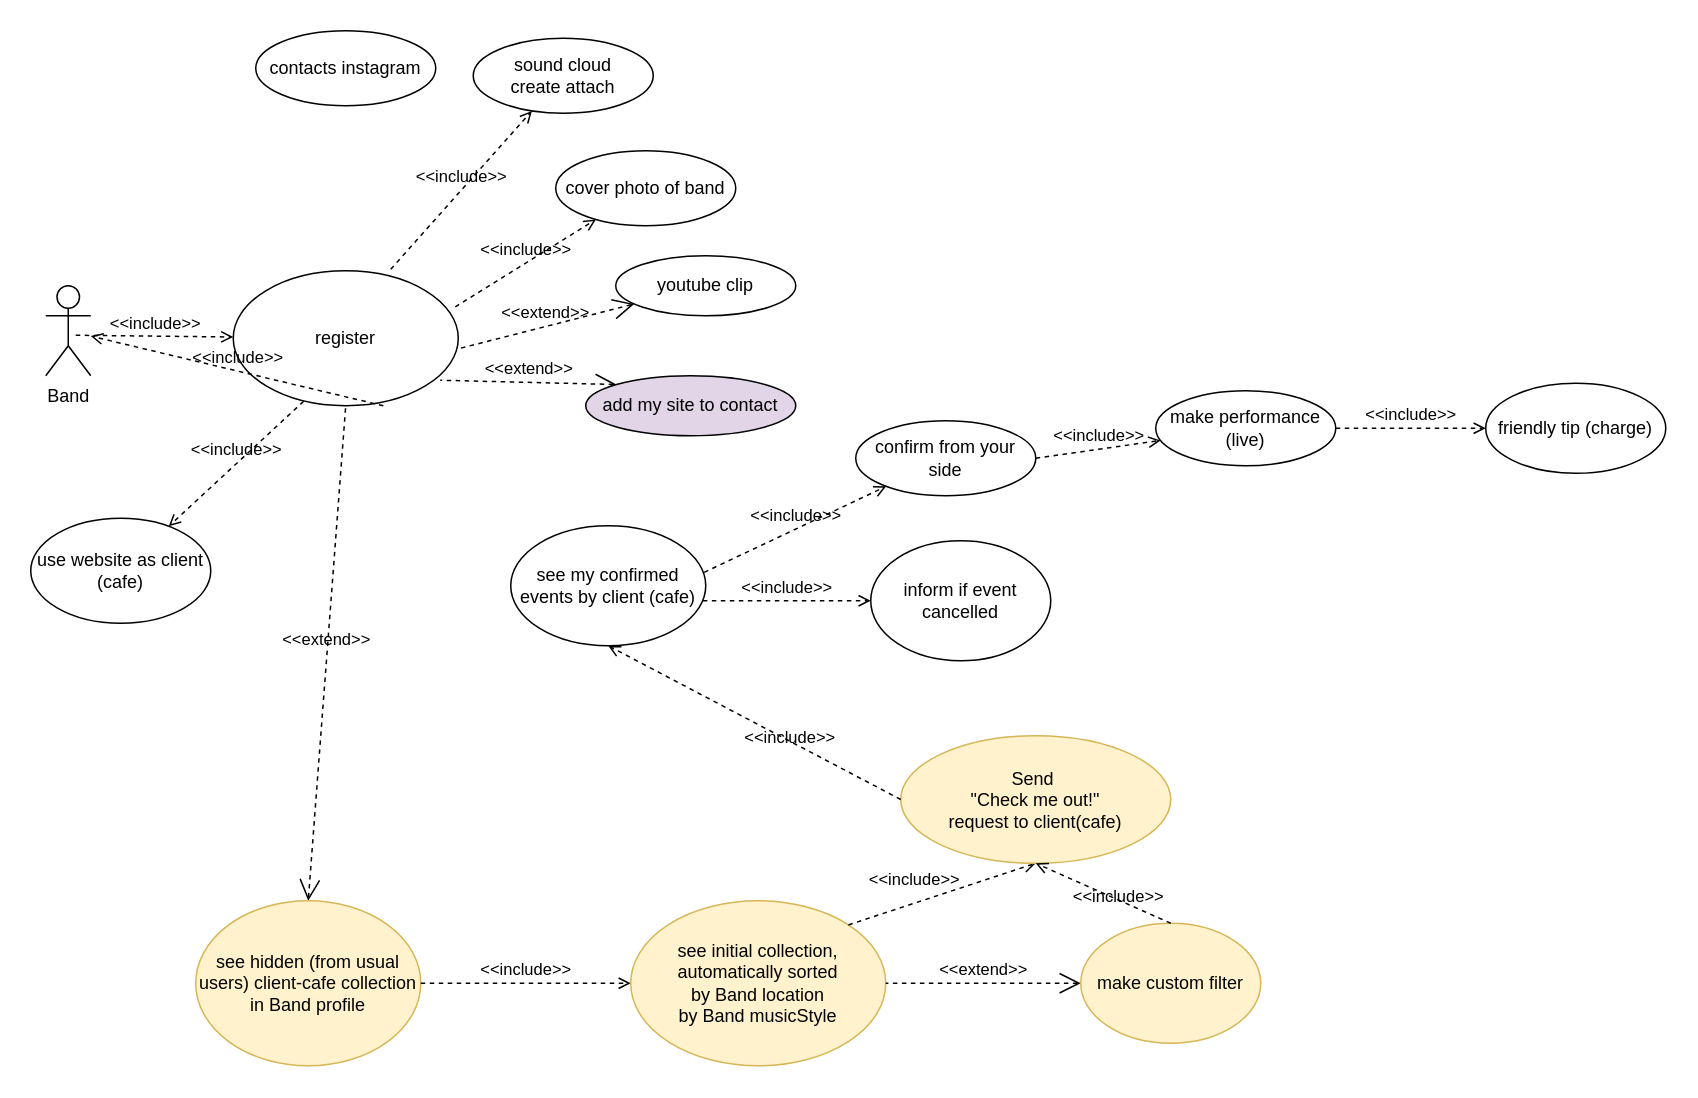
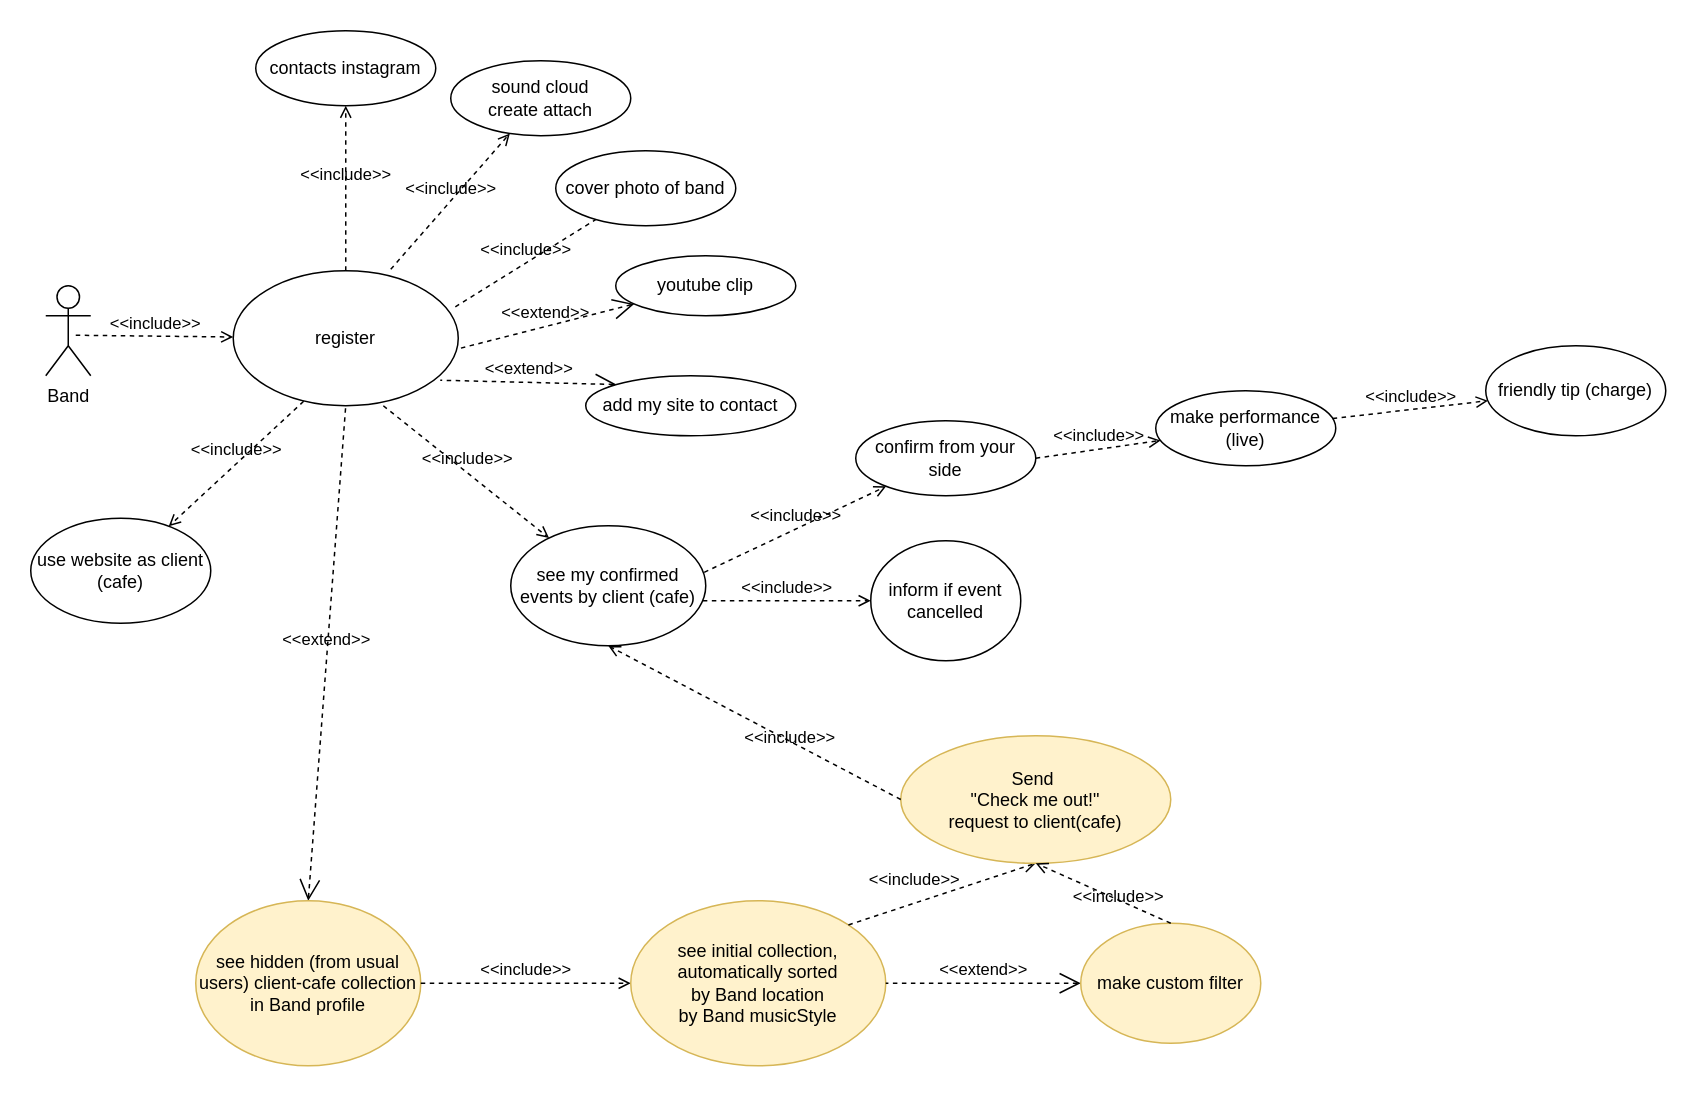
node "sound cloud create attach": moved (563, 76) -> (541, 98)
edge "register" -> "contacts instagram": added, label "<<include>>"
edge "register" -> "cover photo of band": arrowhead open -> none
edge "register" -> "Band": now "register" -> "see my confirmed events by client (cafe)"
node "add my site to contact": fillcolor #e1d5e7 -> #ffffff
node "friendly tip (charge)": moved (1576, 428) -> (1576, 391)
node "inform if event cancelled": size 180x120 -> 150x120
